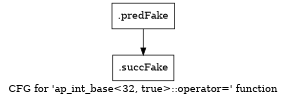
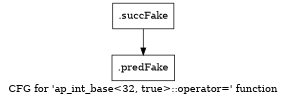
edge ".predFake" -> ".succFake": reversed
